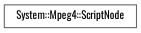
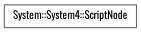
node "System::Mpeg4::ScriptNode": label "System::Mpeg4::ScriptNode" -> "System::System4::ScriptNode"
